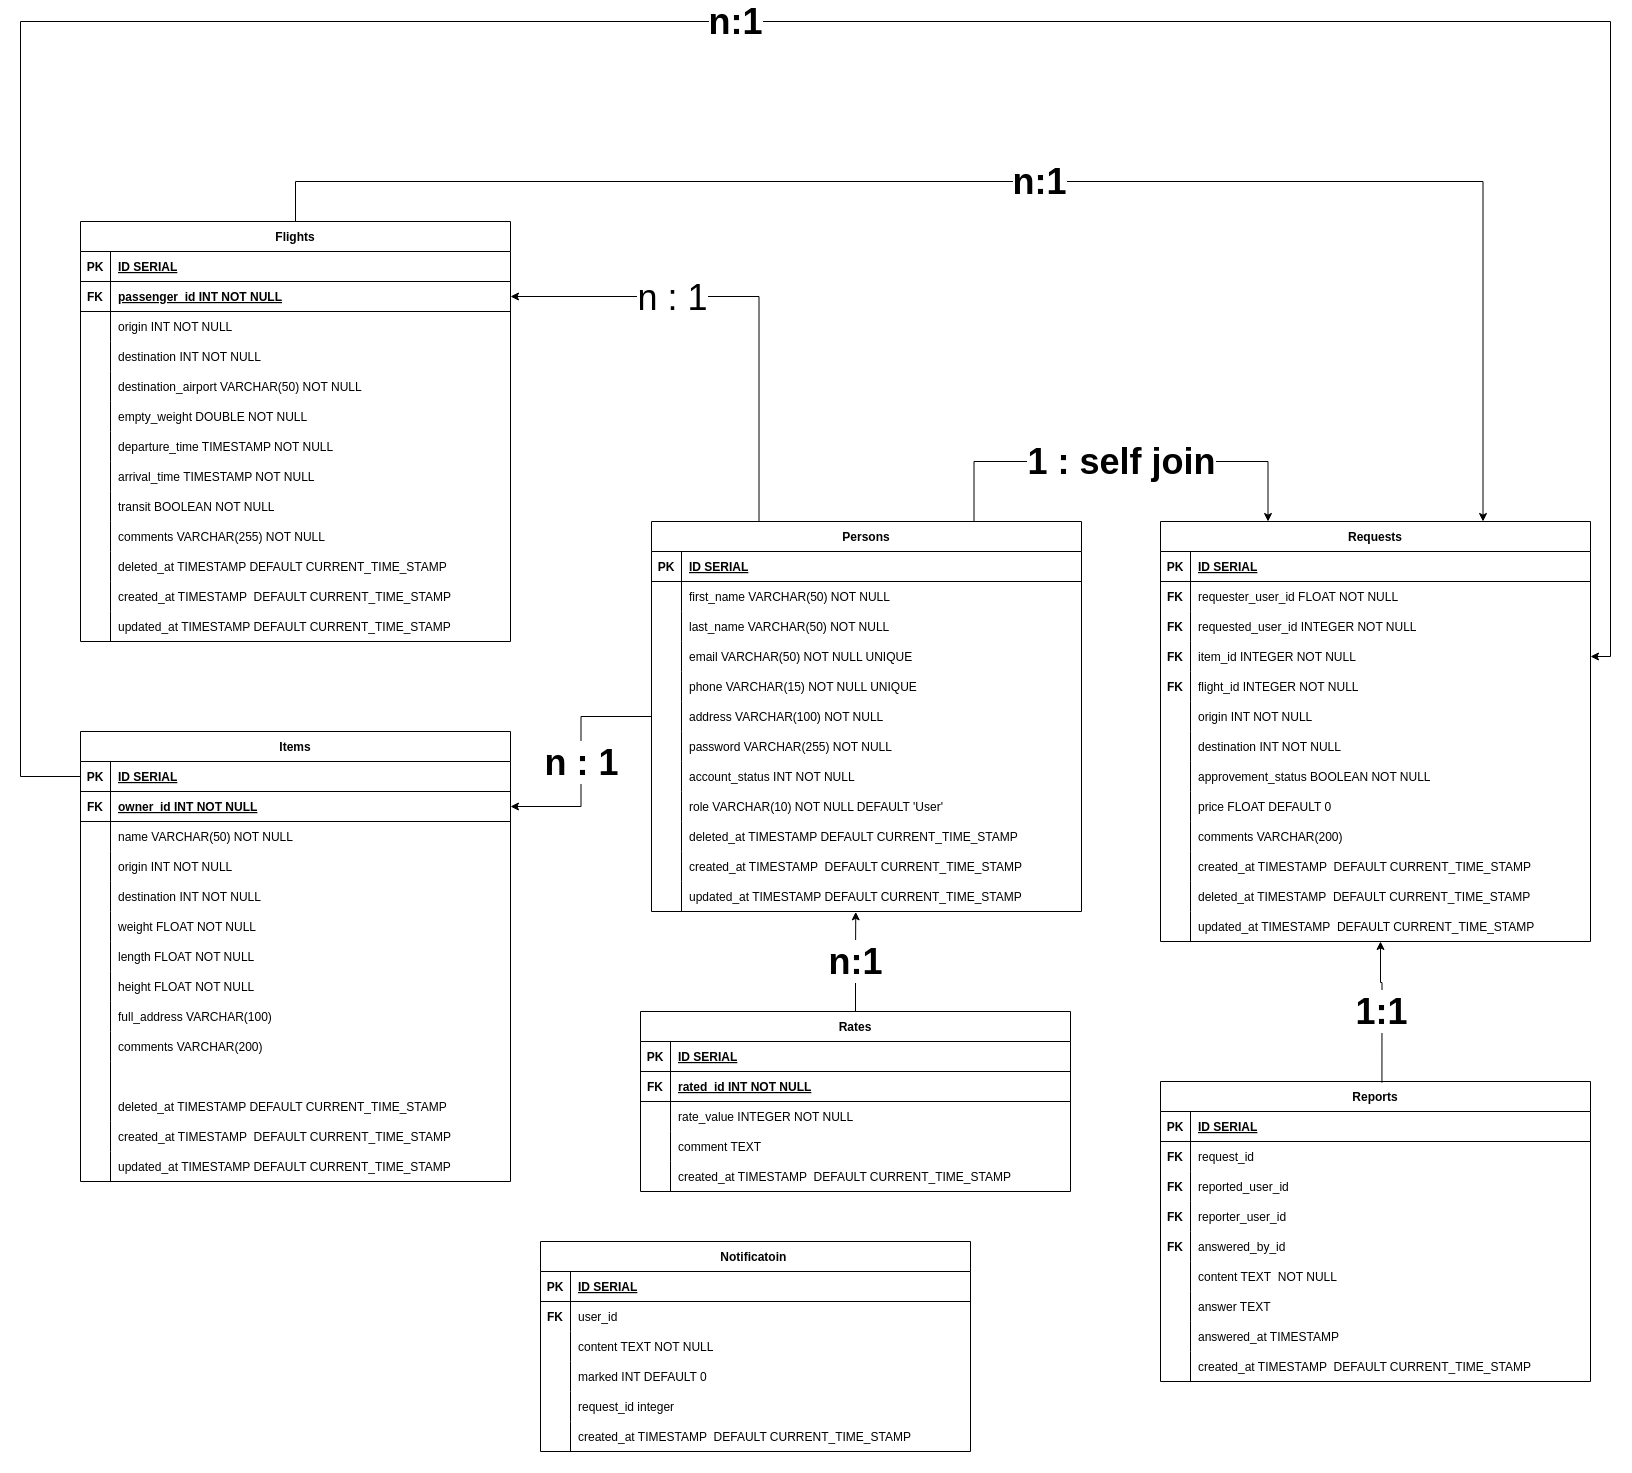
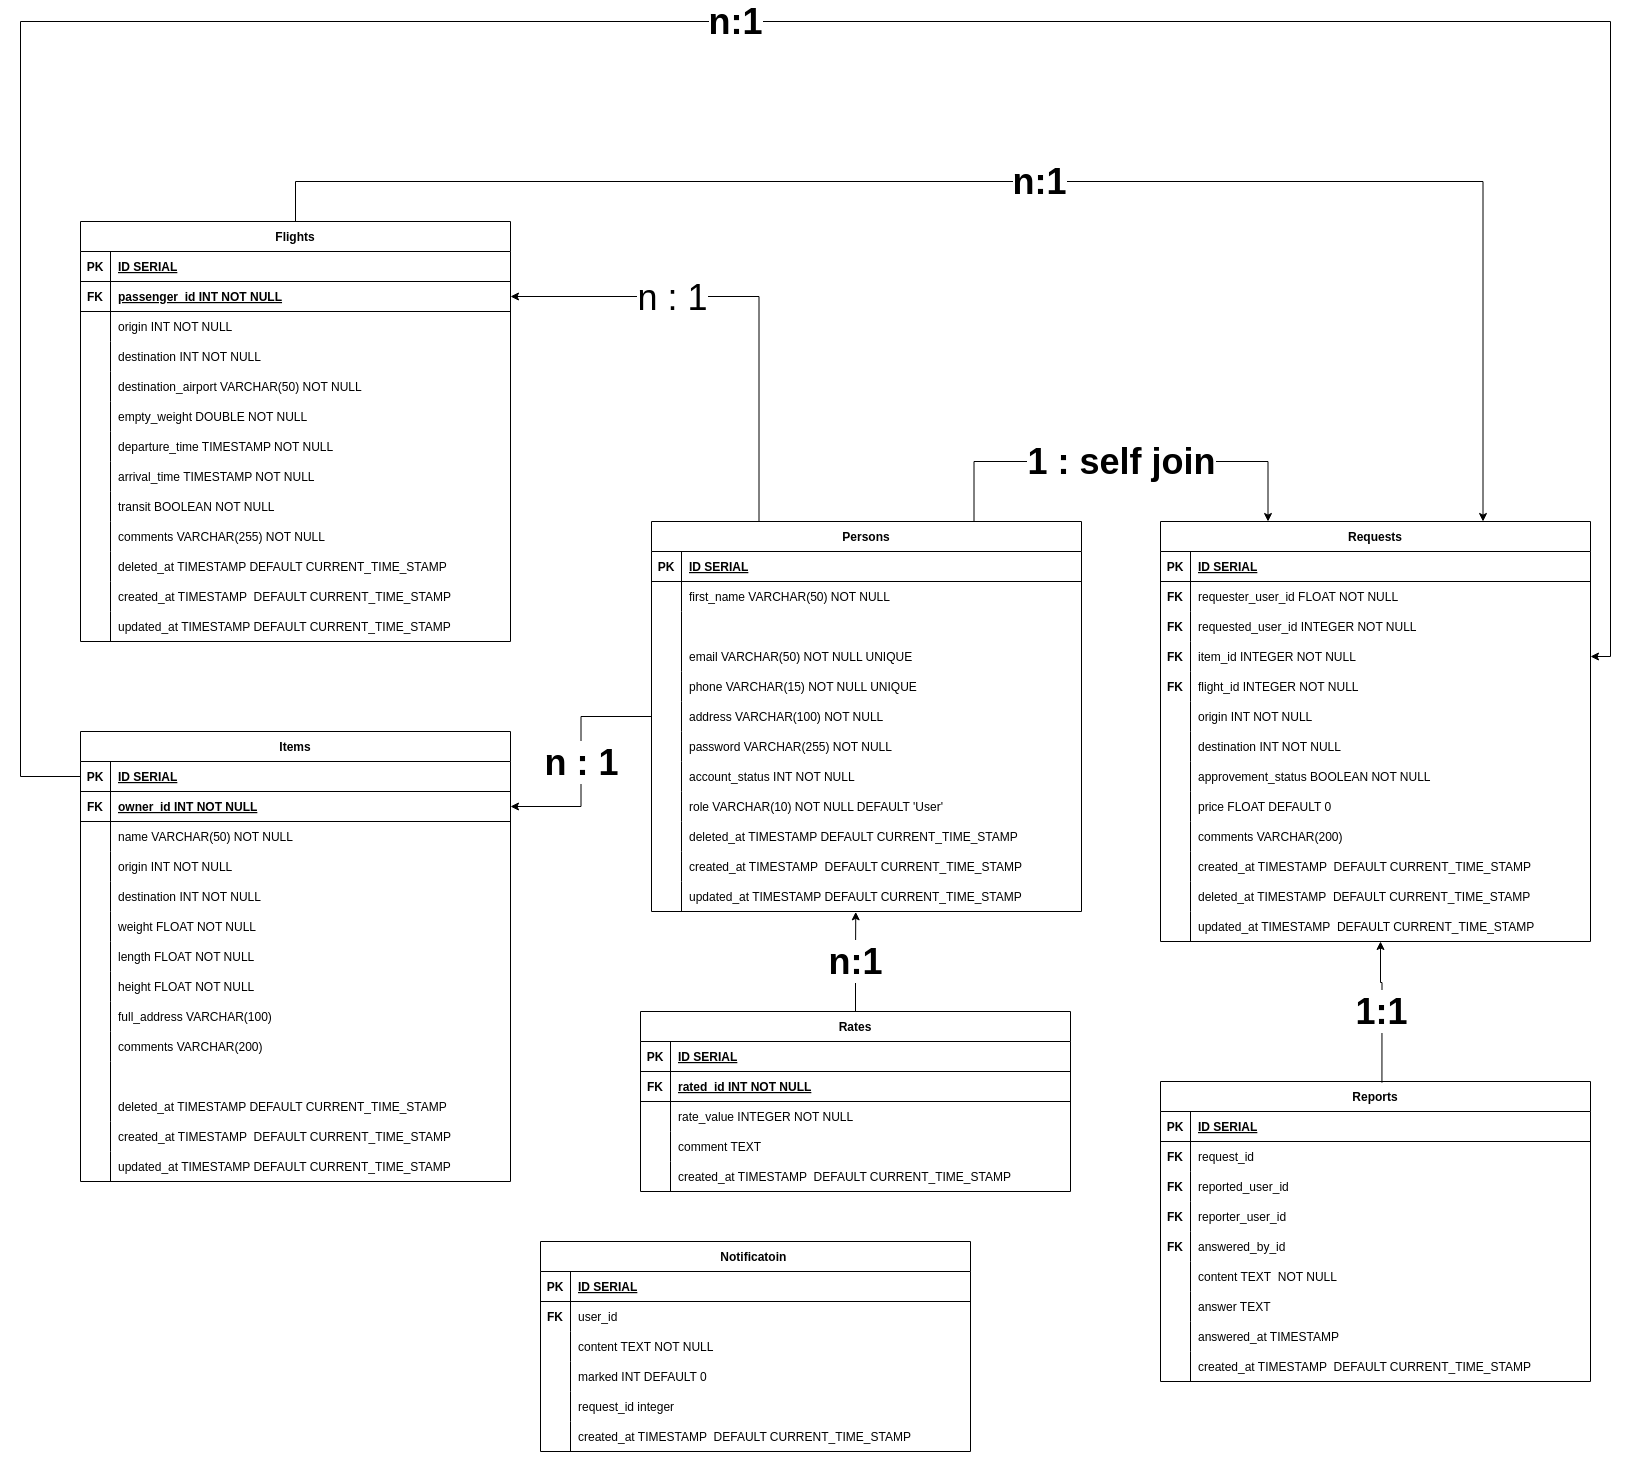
node "last_name VARCHAR(50) NOT NULL": removed
